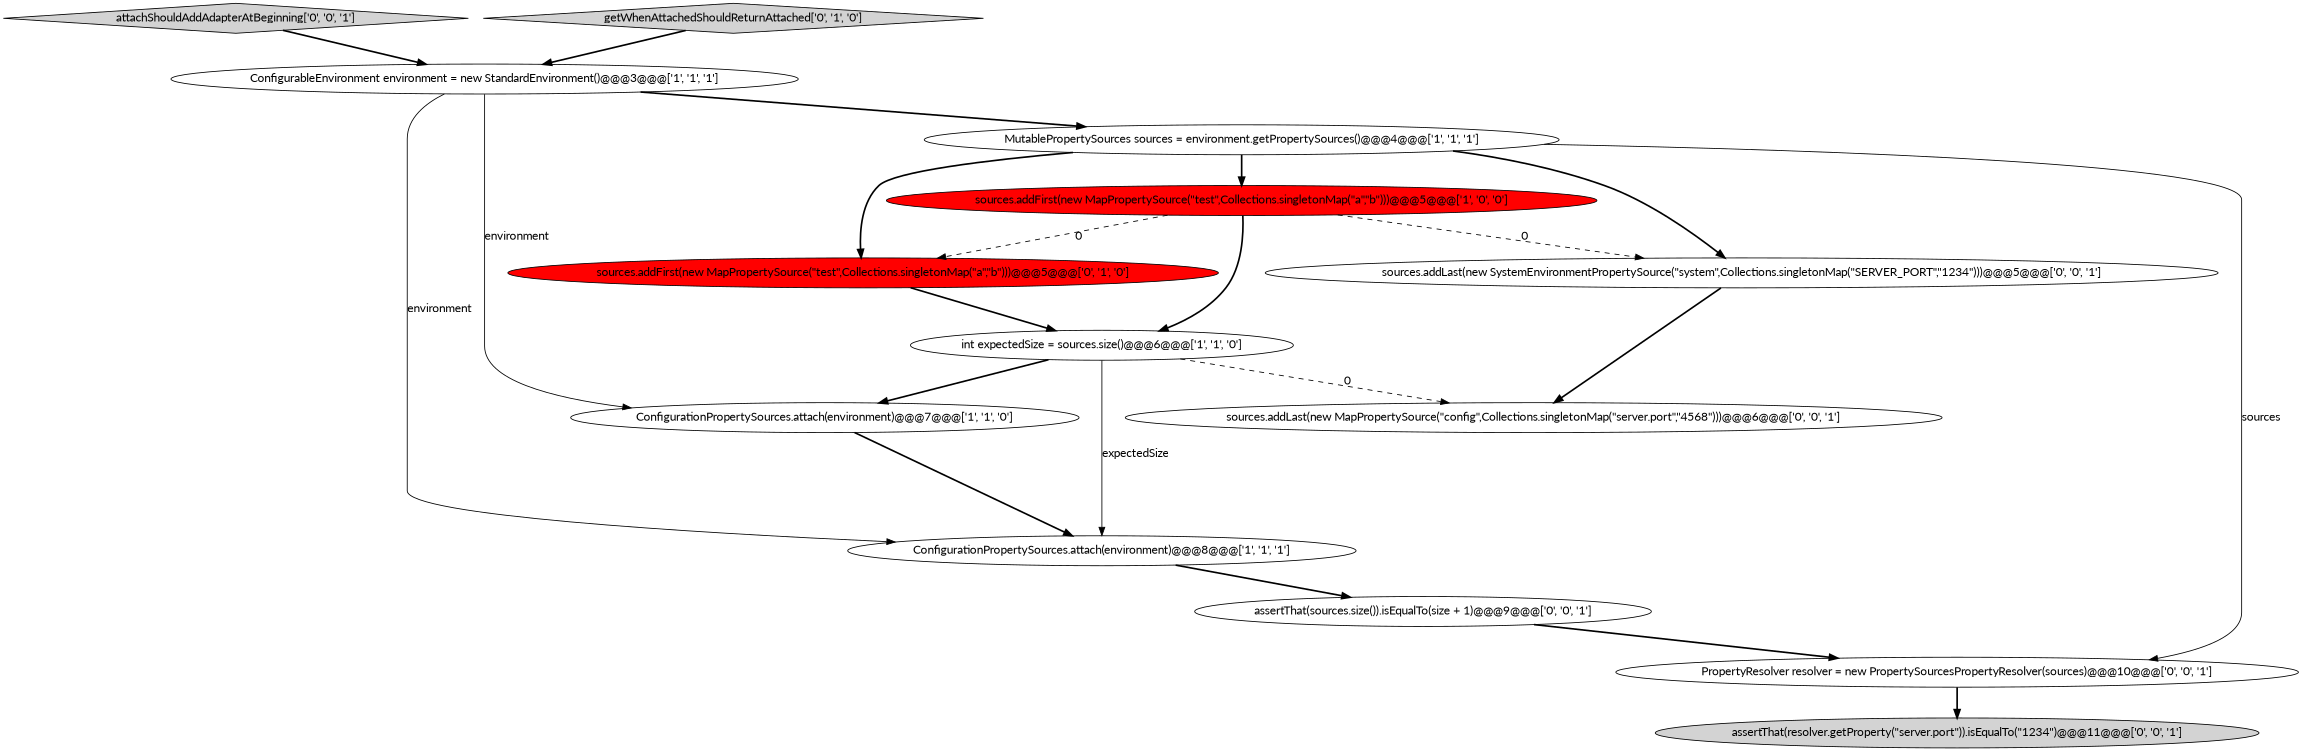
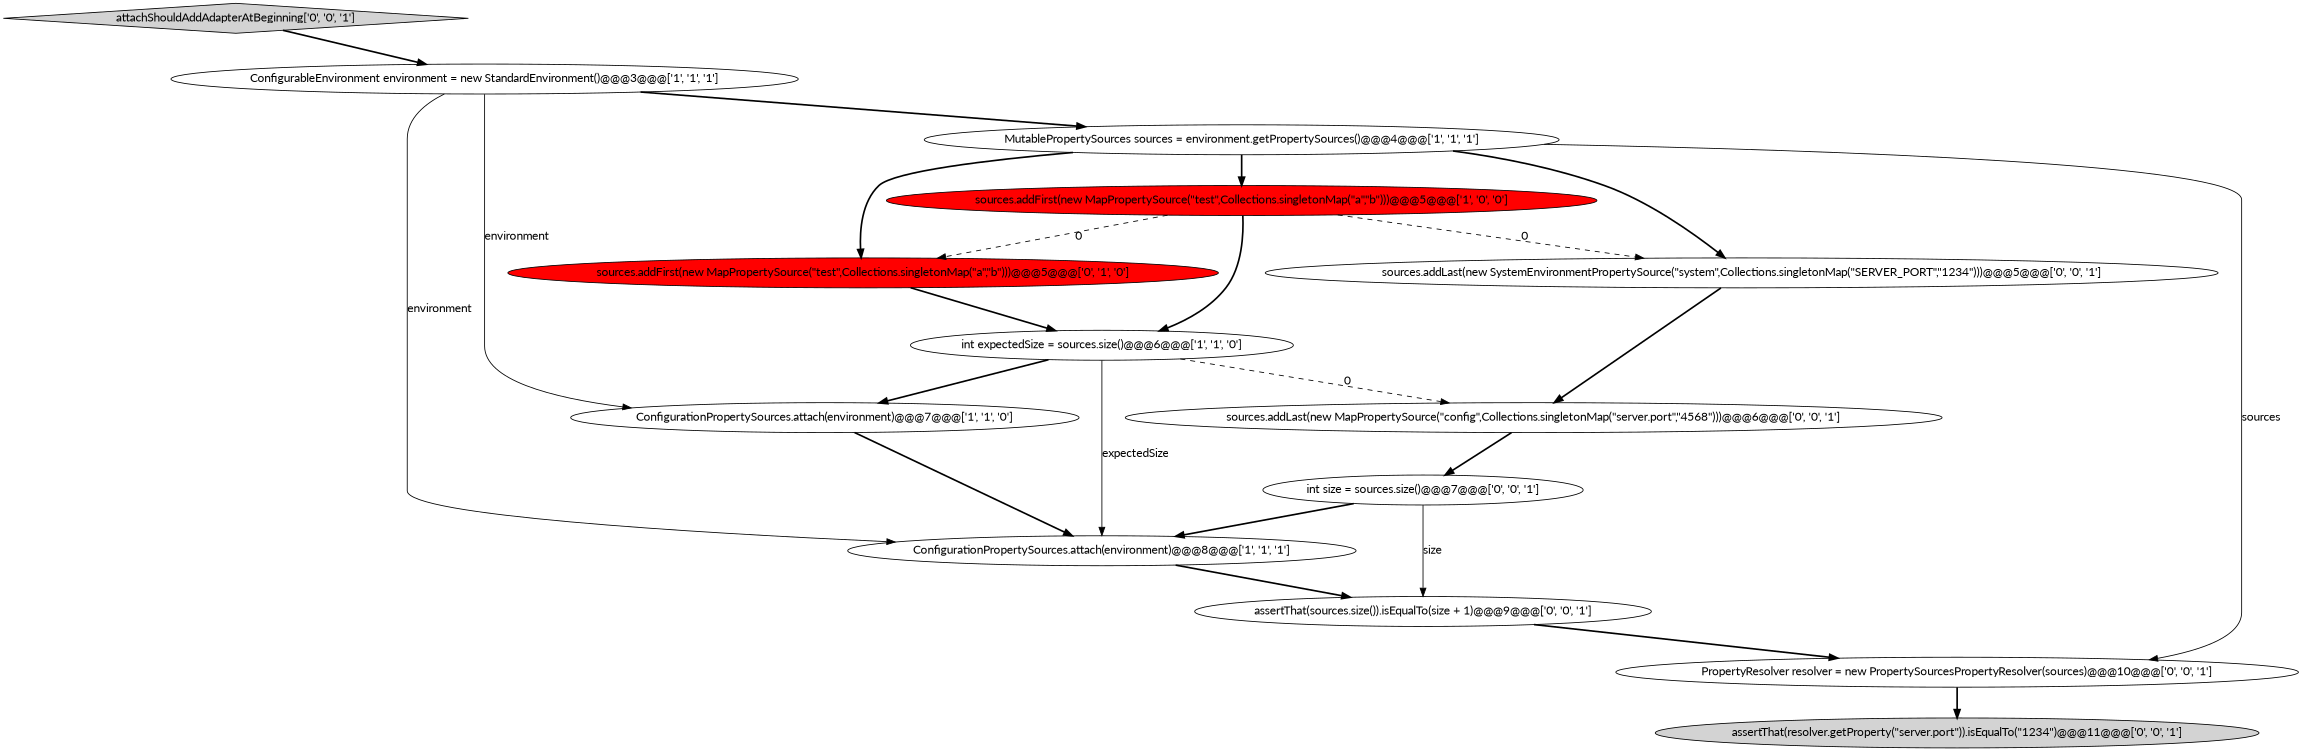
node "getWhenAttachedShouldReturnAttached['0', '1', '0']": removed
node "int size = sources.size()@@@7@@@['0', '0', '1']": added
